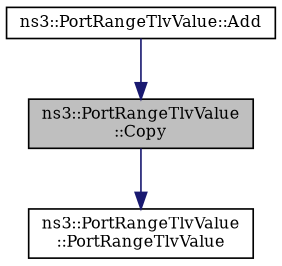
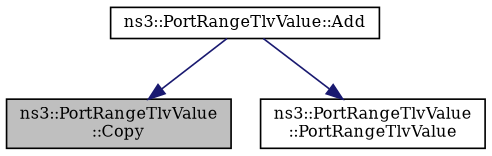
edge "ns3::PortRangeTlvValue ::Copy" -> "ns3::PortRangeTlvValue ::PortRangeTlvValue": now "ns3::PortRangeTlvValue::Add" -> "ns3::PortRangeTlvValue ::PortRangeTlvValue"
